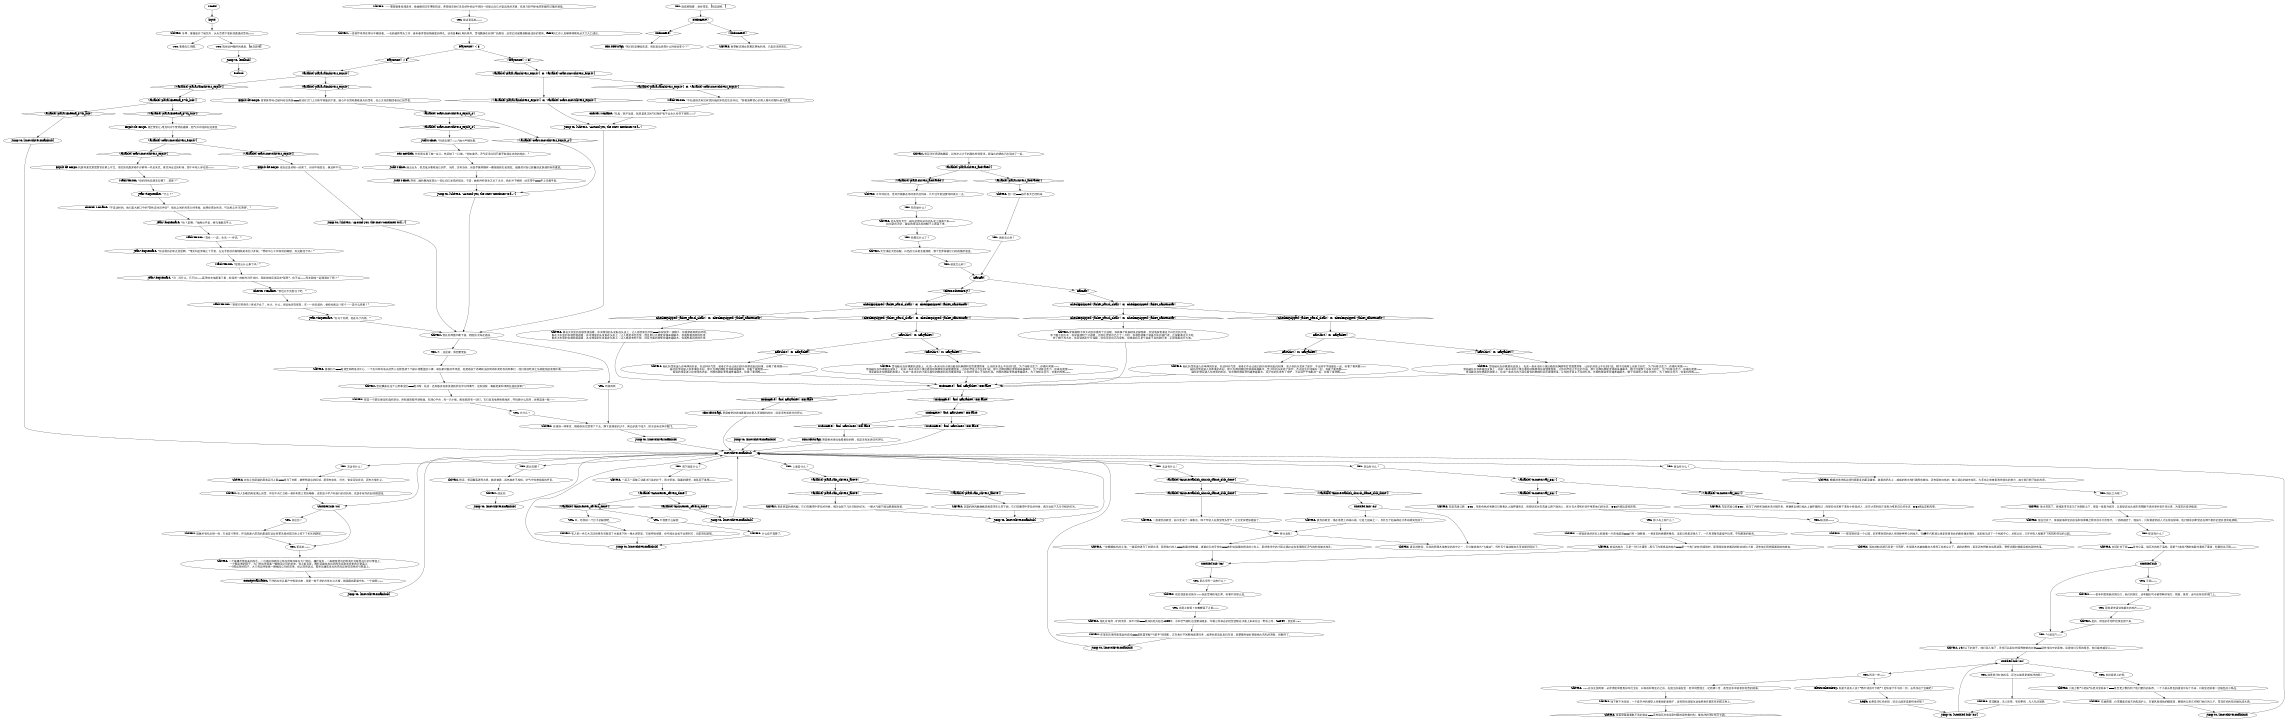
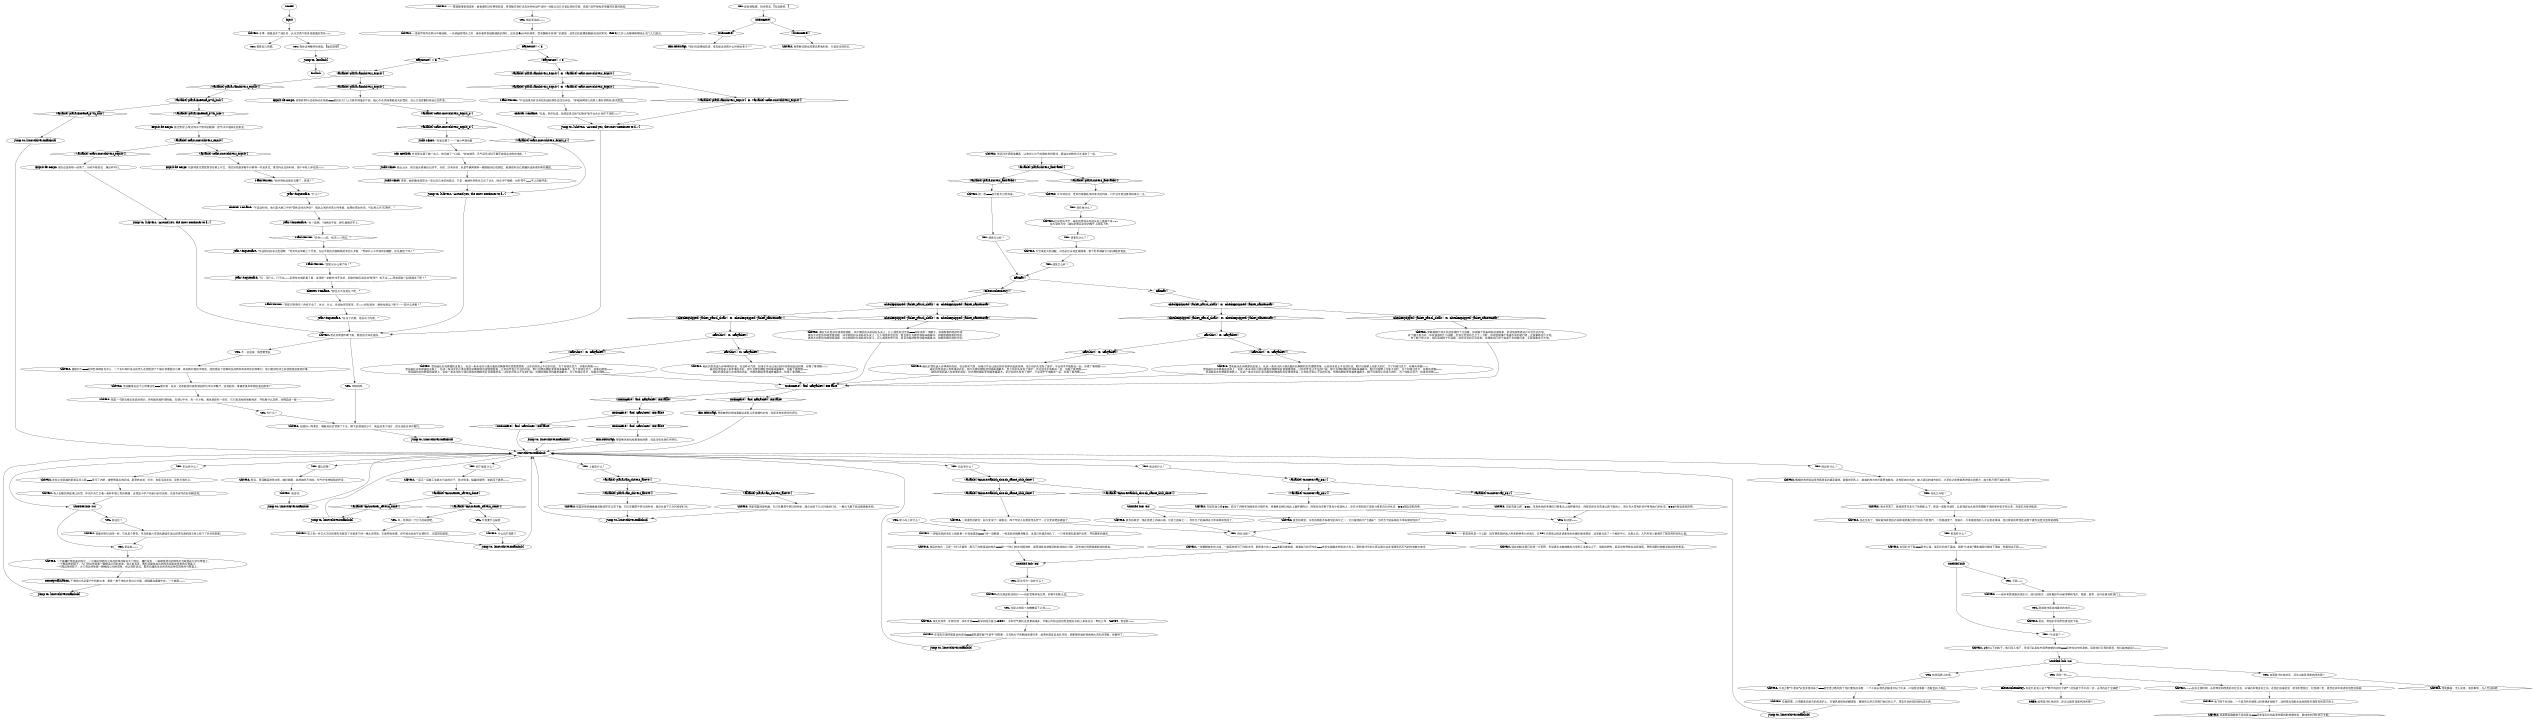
node "Mack Torson: “异性……恋。生活……伴侣。”": shape ellipse -> diamond
edge "You: 再往北呢？" -> "Shivers: 废弃的教堂。仅存的两座木条教堂的其中之一，它们被统称为“七姐妹”。另外五个姐妹都在大革命期间毁掉了。": reversed
node "Shivers: 雪花飘落，无人应答。有些事情，凡人无法知晓。": shape ellipse -> diamond
node "Jump to: [Untitled hub (02)]": removed
